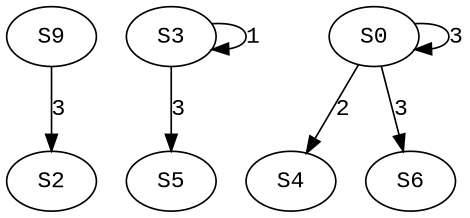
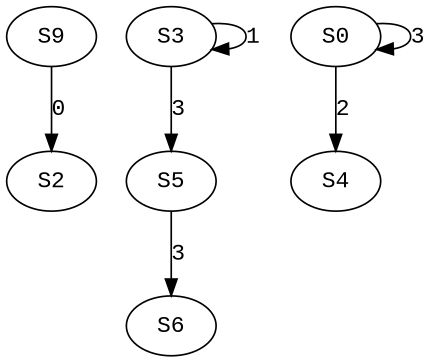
edge "S0" -> "S6": now "S5" -> "S6"
edge "S9" -> "S2": label "3" -> "0"
